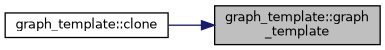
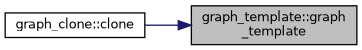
node "graph_template::clone": label "graph_template::clone" -> "graph_clone::clone"
